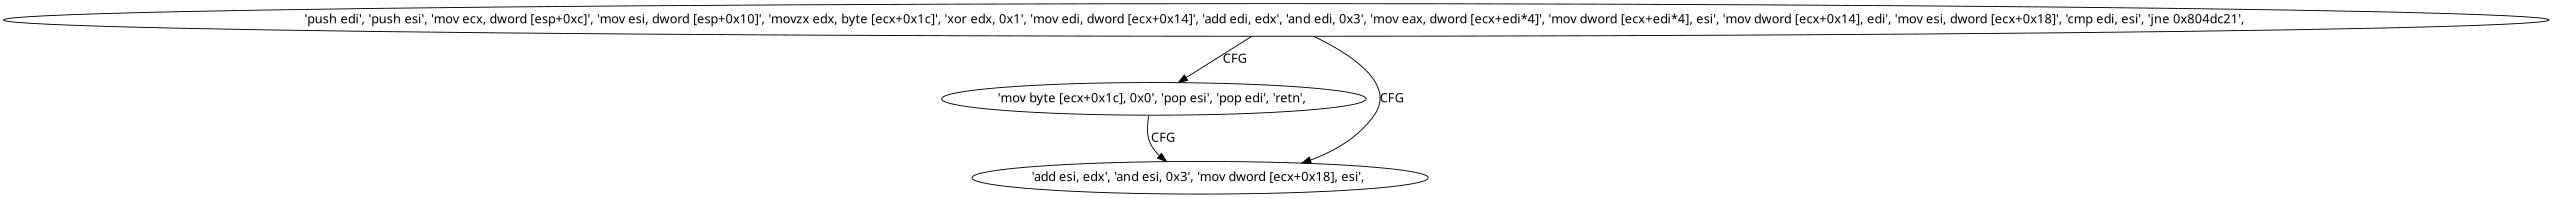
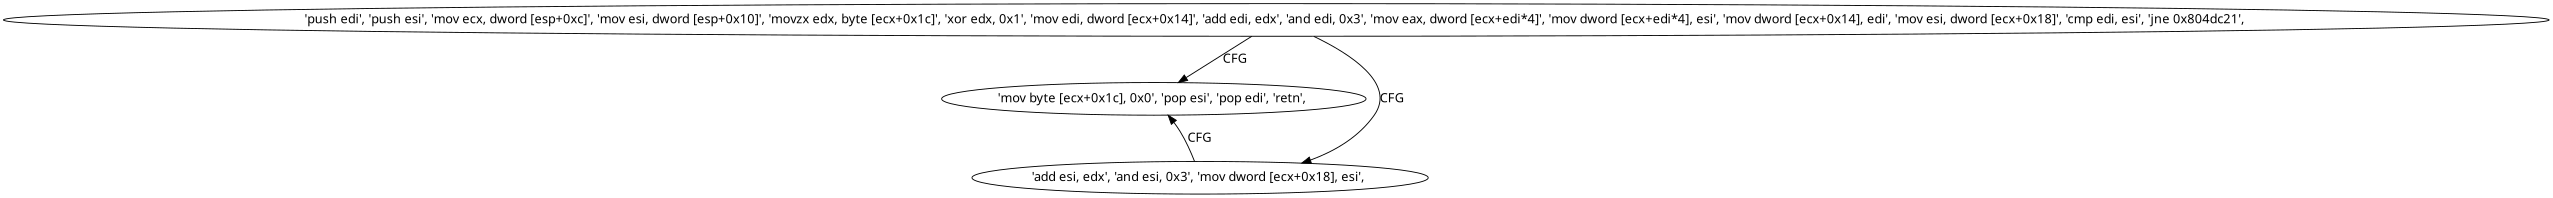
edge "'mov byte [ecx+0x1c], 0x0', 'pop esi', 'pop edi', 'retn'," -> "'add esi, edx', 'and esi, 0x3', 'mov dword [ecx+0x18], esi',": reversed
